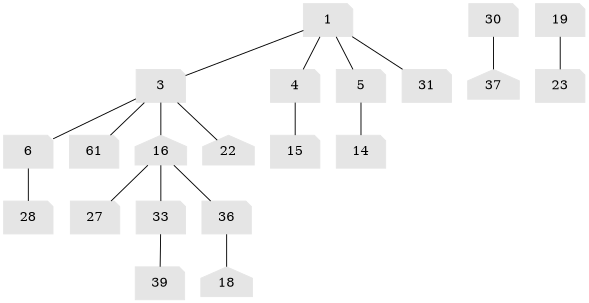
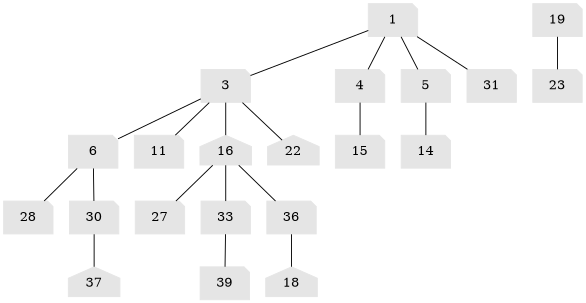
node "61": label "61" -> "11"
edge "6" -- "30": added
